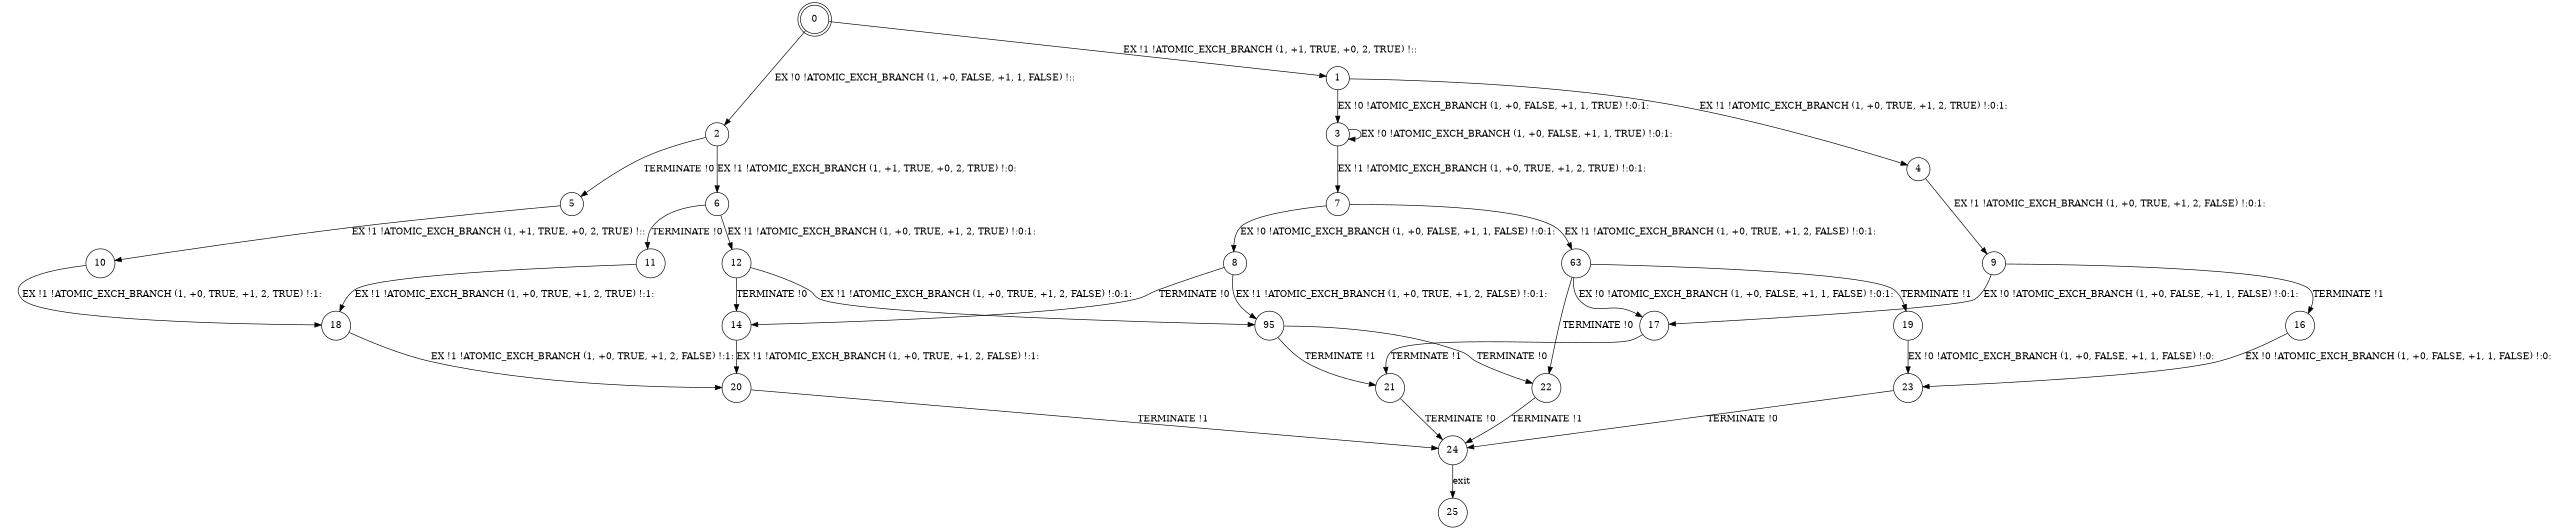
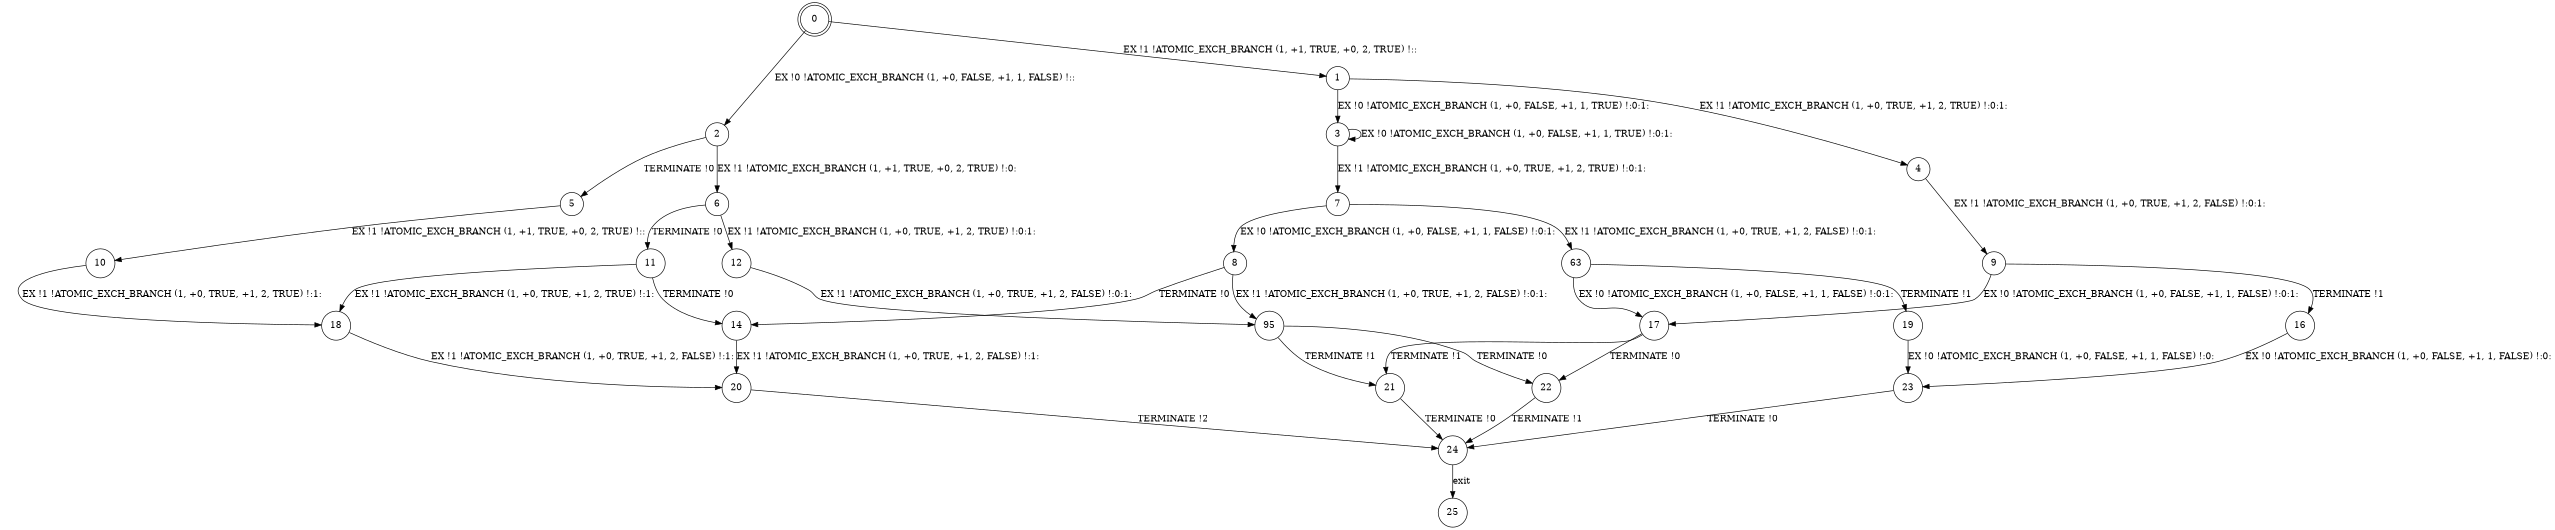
edge "12" -> "14": now "11" -> "14"
edge "63" -> "22": now "17" -> "22"
edge "20" -> "24": label "TERMINATE !1" -> "TERMINATE !2"
